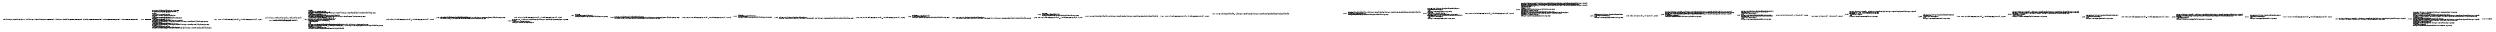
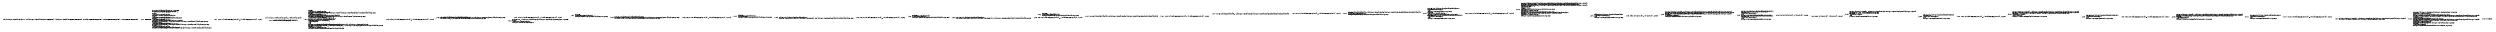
node "21: 0x0076": added
